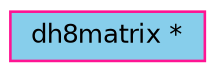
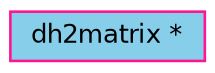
node "dh8matrix *": label "dh8matrix *" -> "dh2matrix *"
